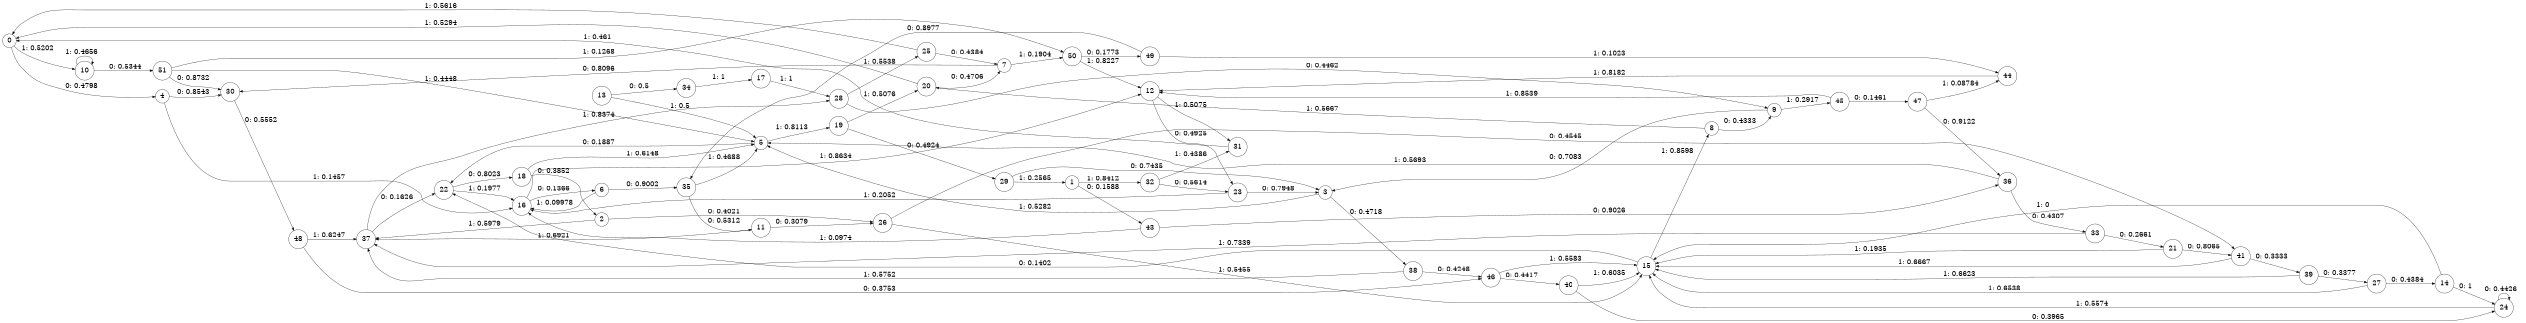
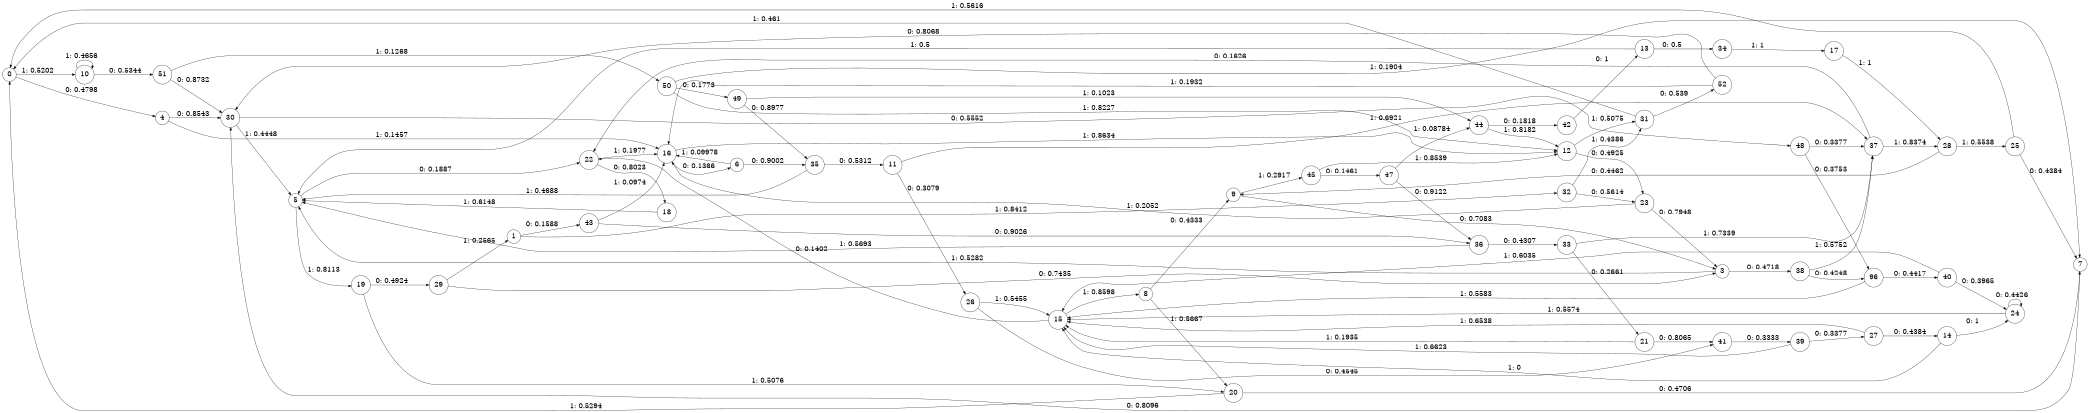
edge "7" -> "50": reversed
node "52": added
edge "51" -> "5": now "30" -> "5"
node "42": added
node "2": removed
edge "48" -> "37": label "1: 0.6247   " -> "0: 0.3377   "
edge "41" -> "15": removed, label "1: 0.6667"
node "46": label "46" -> "96"
